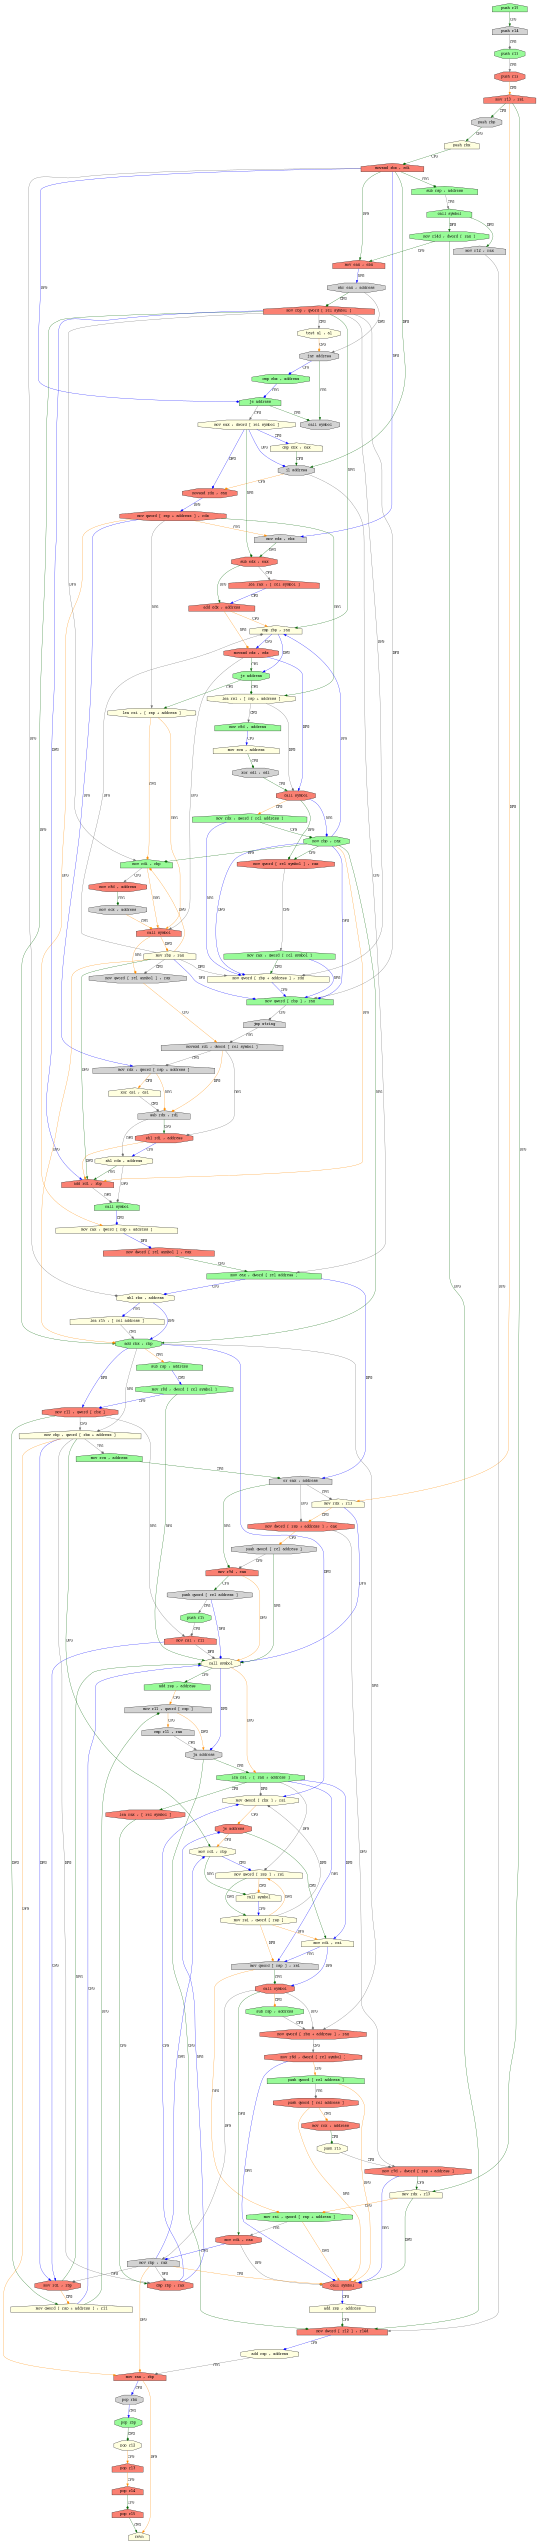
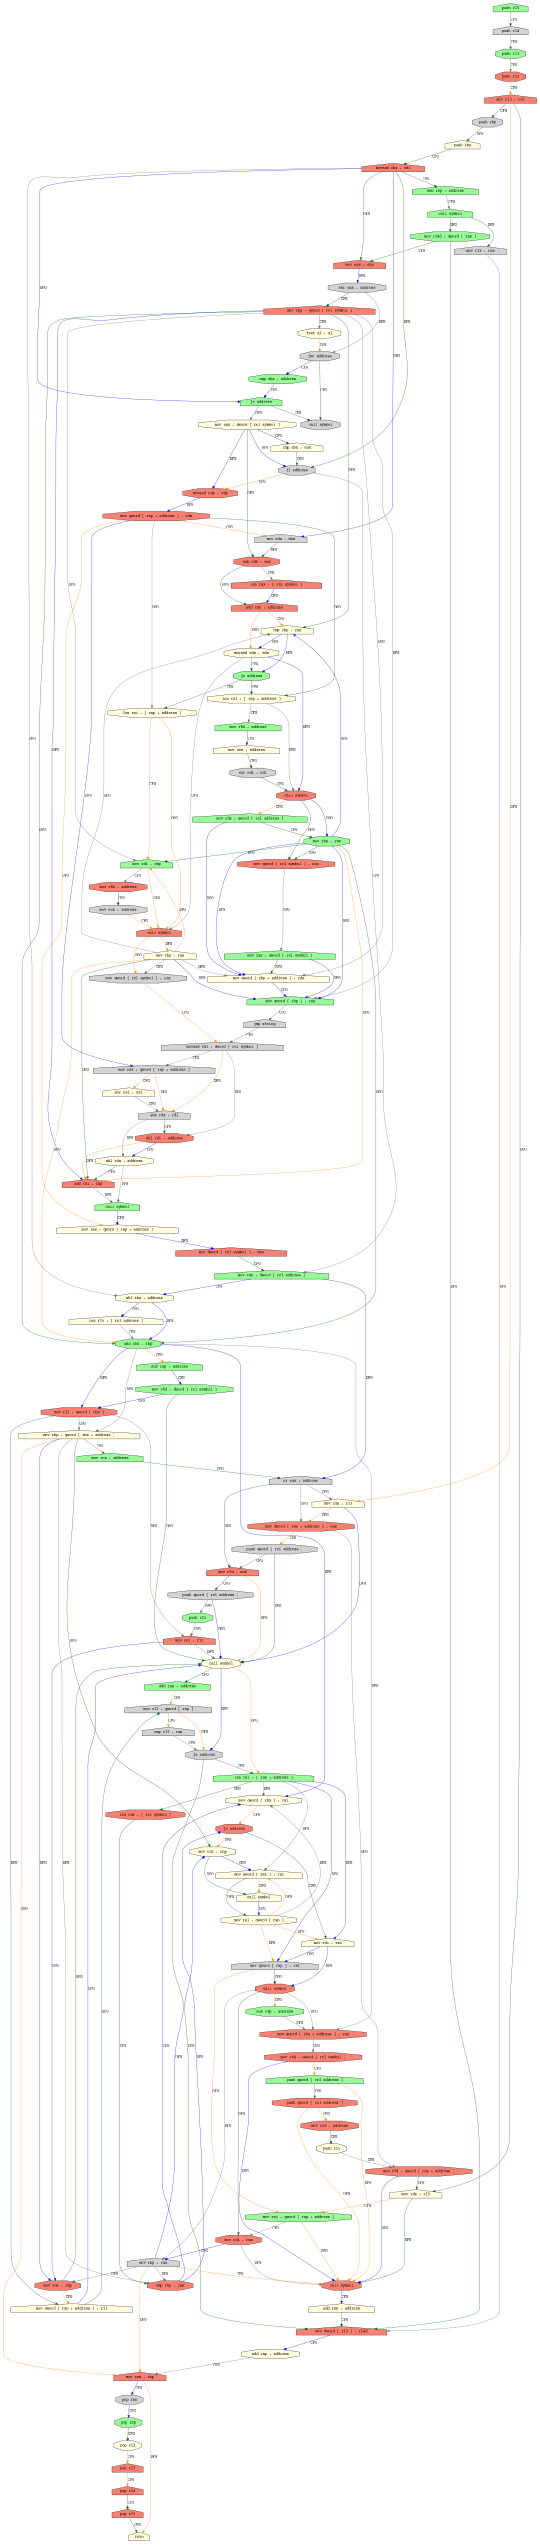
node "movsxd rdx , edx": fillcolor salmon -> lightyellow
node "lea rsi , [ rax + address ]": shape octagon -> house
